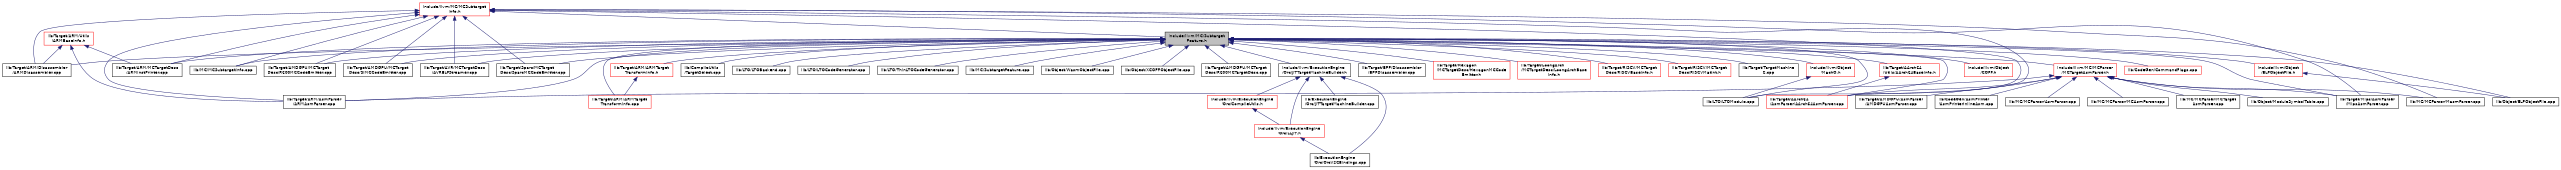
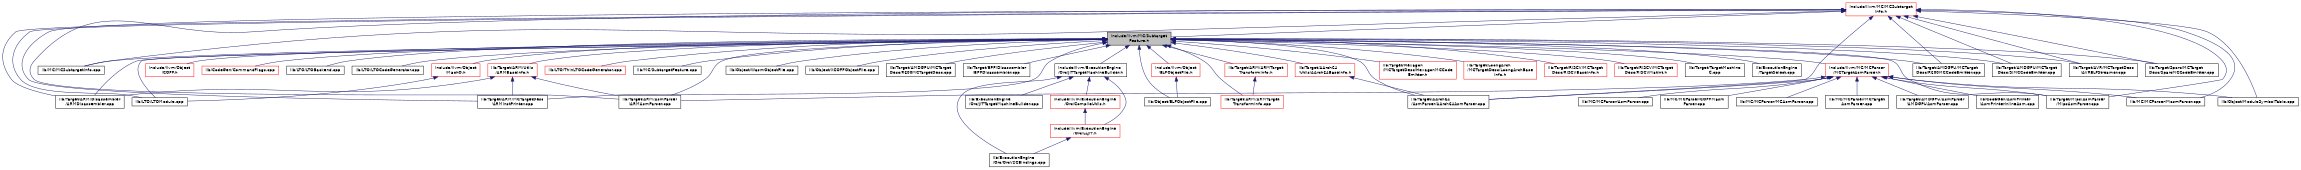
edge "lib/Object/ModuleSymbolTable.cpp" -> "include/llvm/MC/MCSubtarget Info.h": added
edge "lib/Target/ARM/Utils /ARMBaseInfo.h" -> "include/llvm/MC/Subtarget Feature.h": added
node "lib/CompileUtils /TargetSelect.cpp": label "lib/CompileUtils /TargetSelect.cpp" -> "lib/ExecutionEngine /TargetSelect.cpp"
node "lib/LTO/ThinLTOCodeGenerator.cpp": color black -> red
node "lib/MC/MCParser/COFFMasm Parser.cpp": added
node "lib/Target/AArch64 /AsmParser/AArch64AsmParser.cpp": color red -> black
